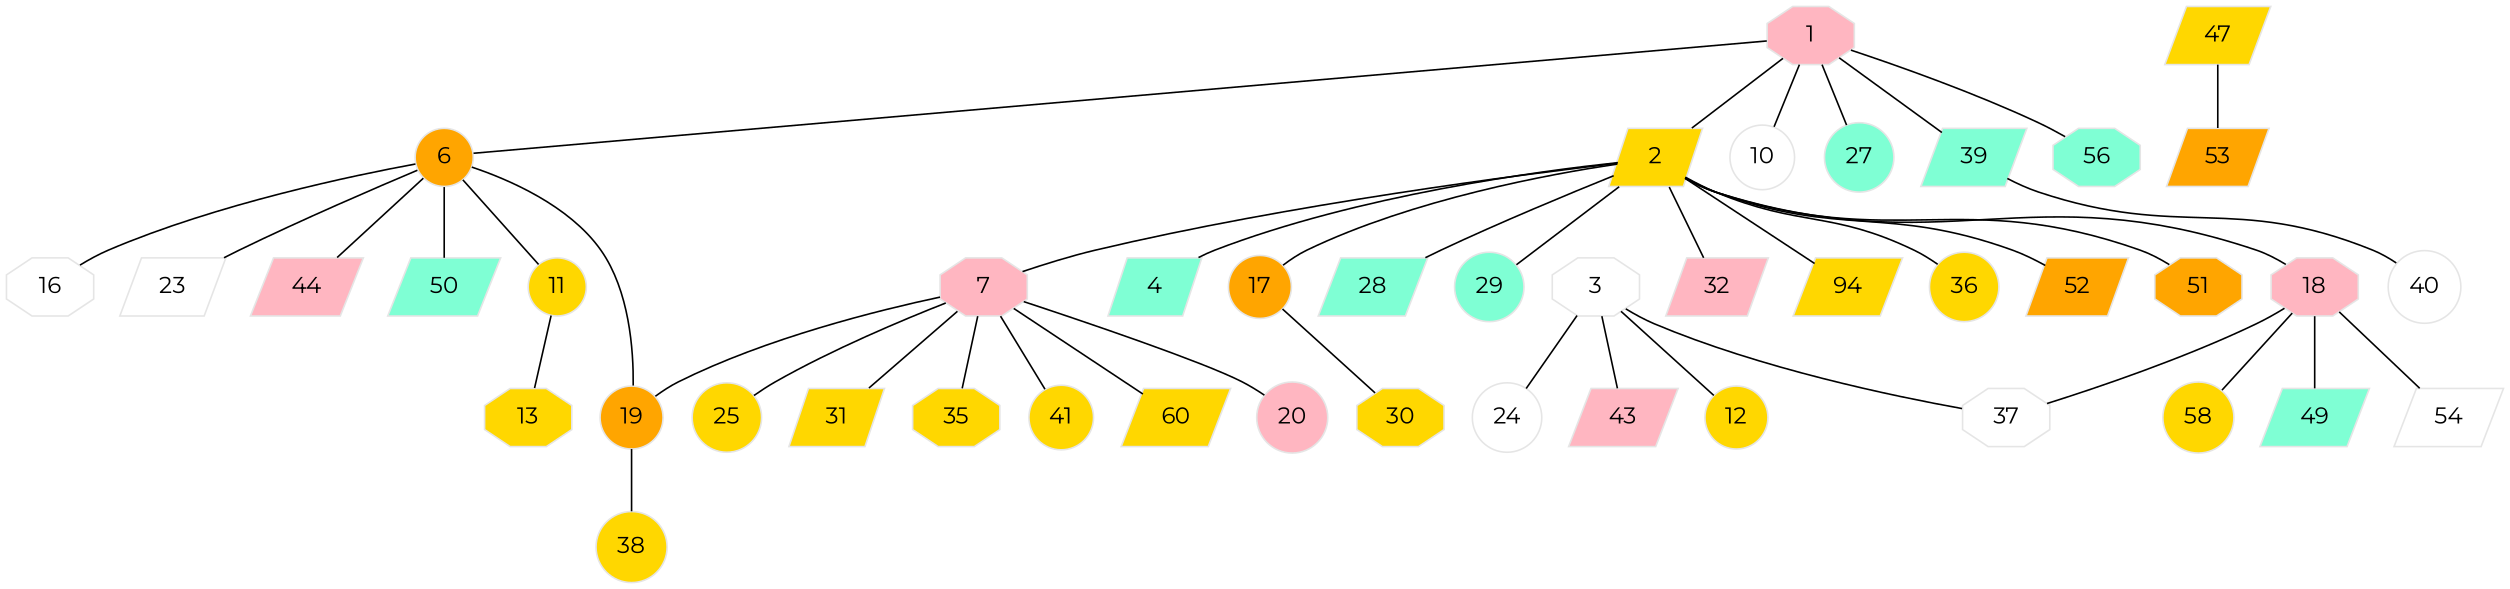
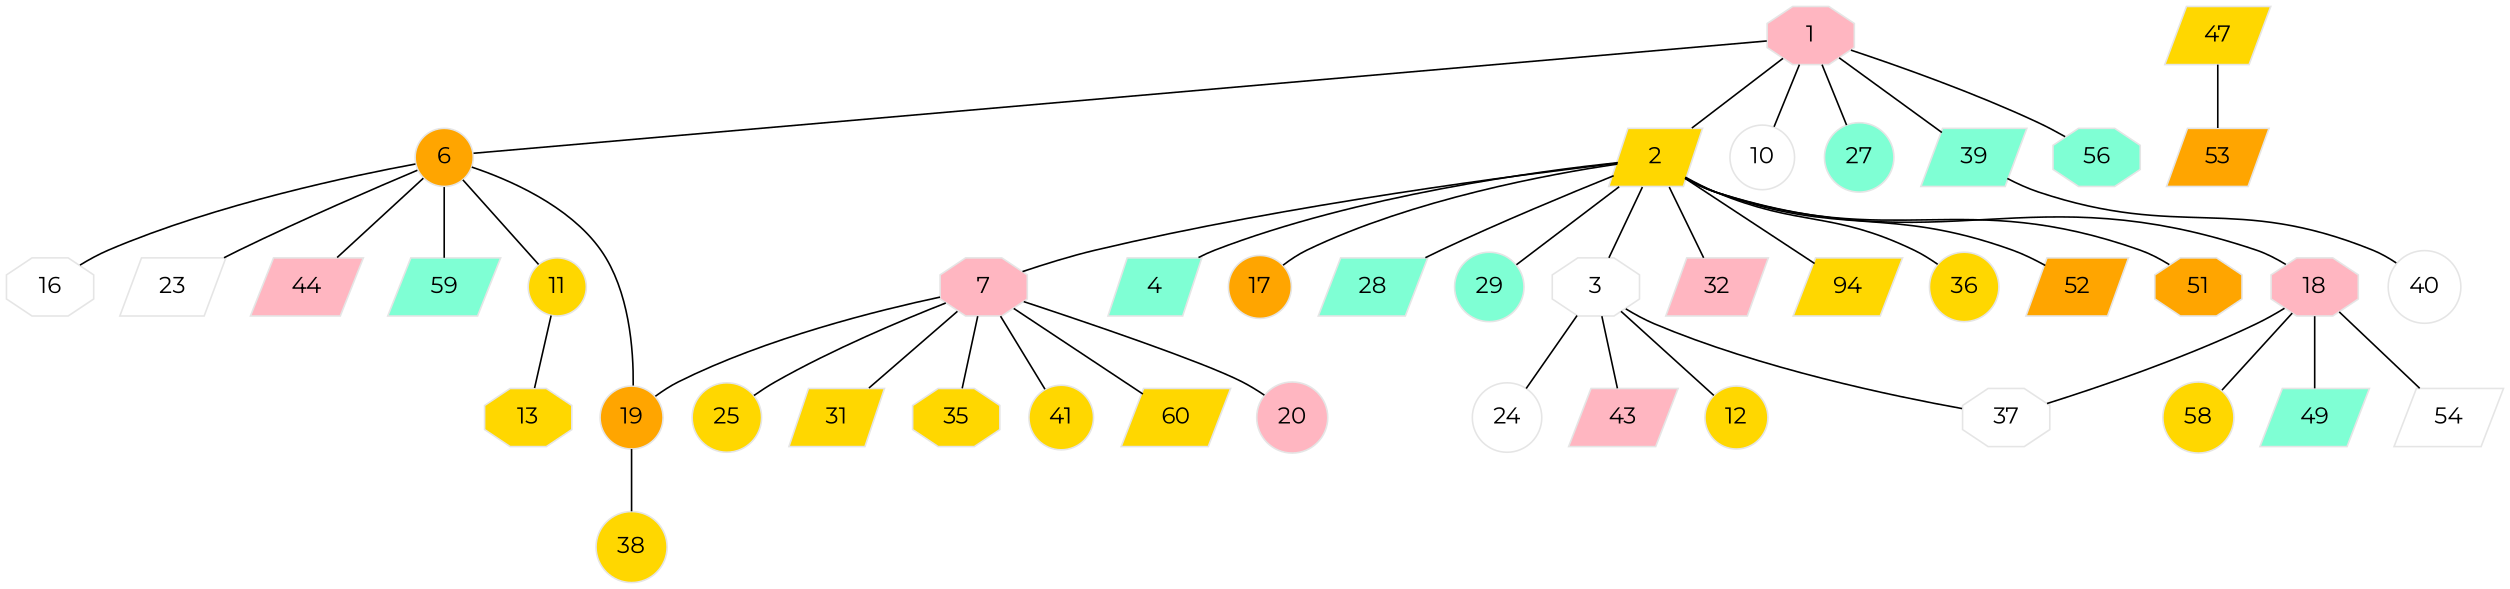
edge "2" -- "3": added
node "50": label "50" -> "59"
node "30": removed
